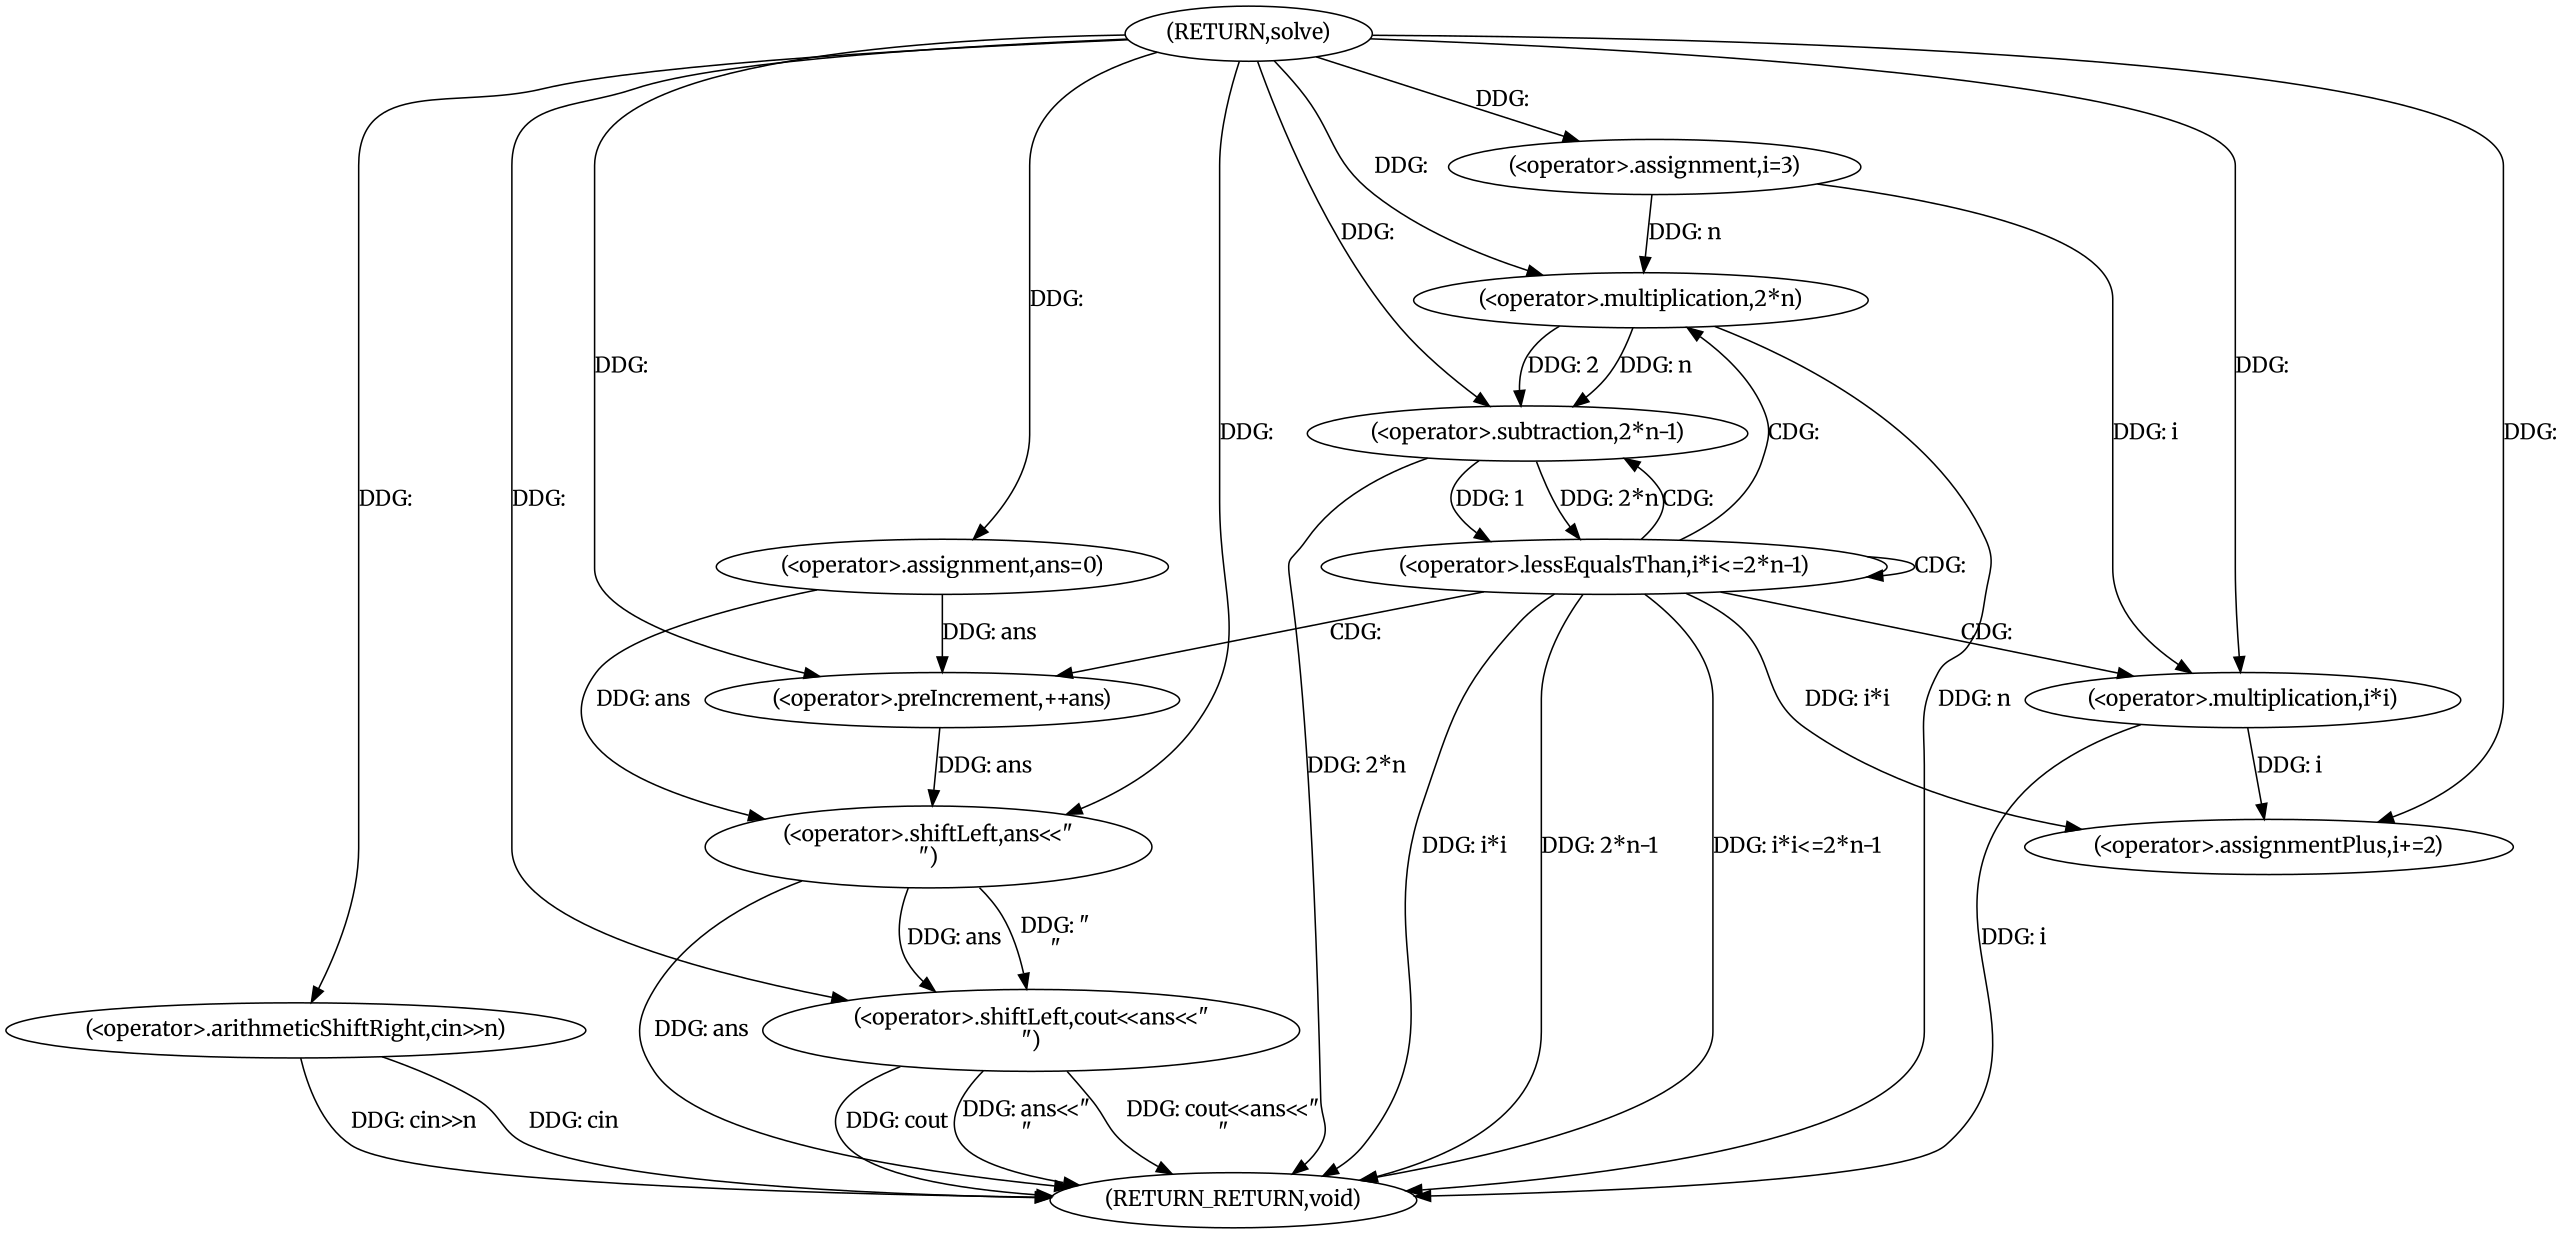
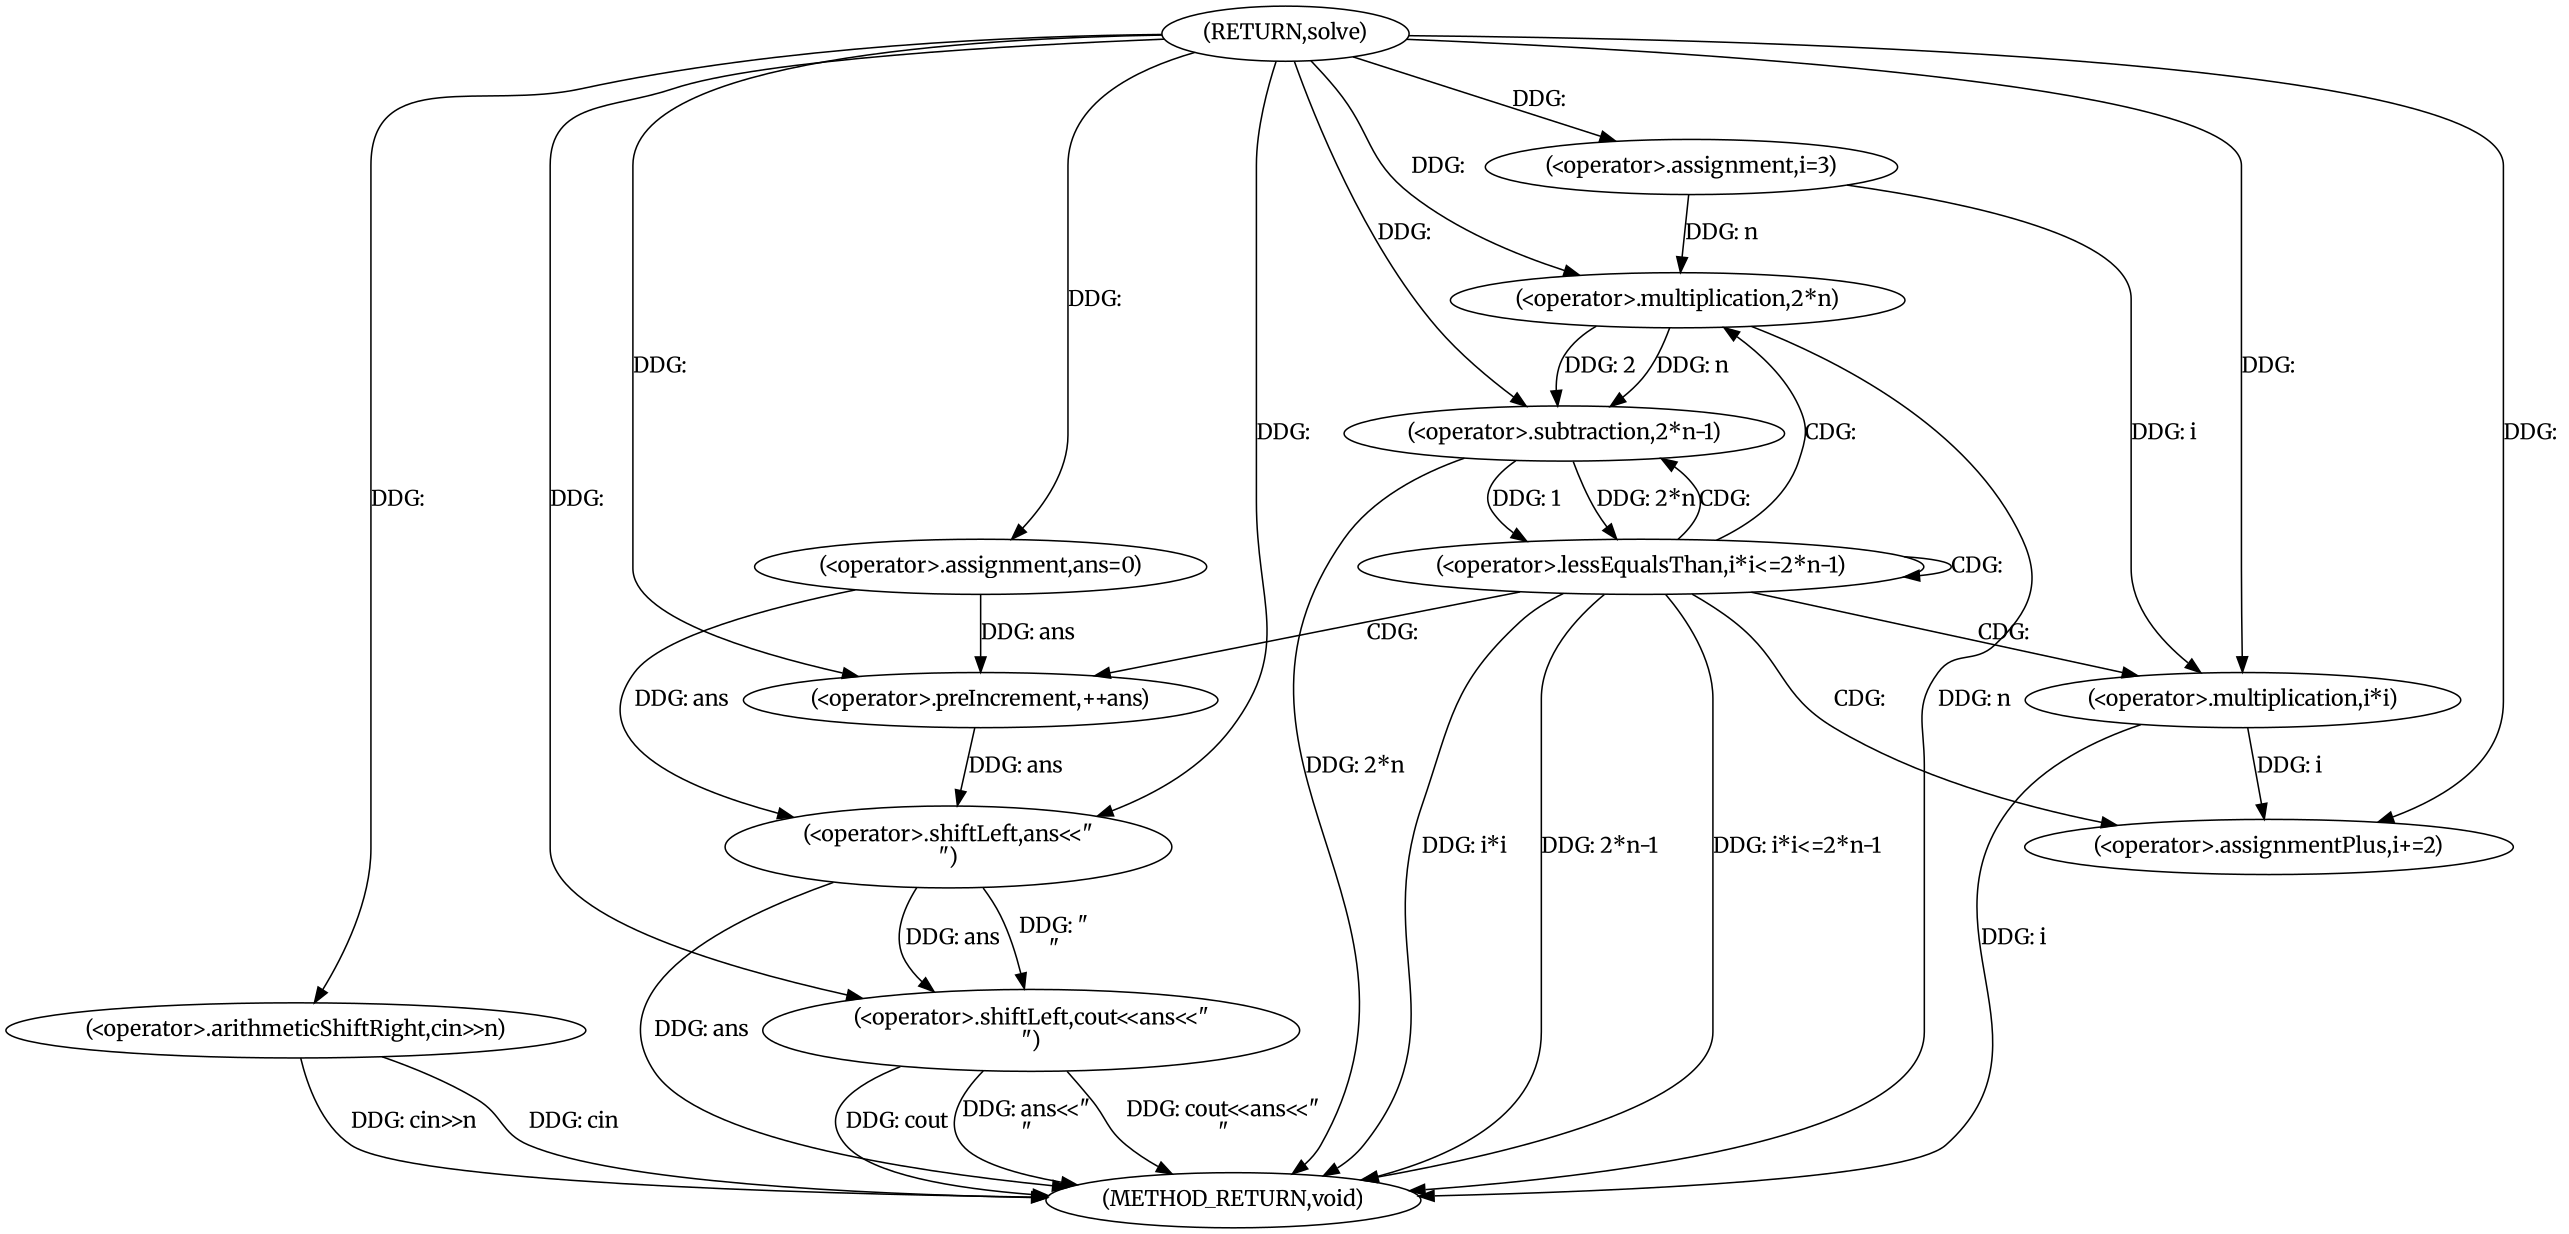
edge "(<operator>.lessEqualsThan,i*i<=2*n-1)" -> "(<operator>.assignmentPlus,i+=2)": label "DDG: i*i" -> "CDG: "
node "(RETURN_RETURN,void)": label "(RETURN_RETURN,void)" -> "(METHOD_RETURN,void)"
